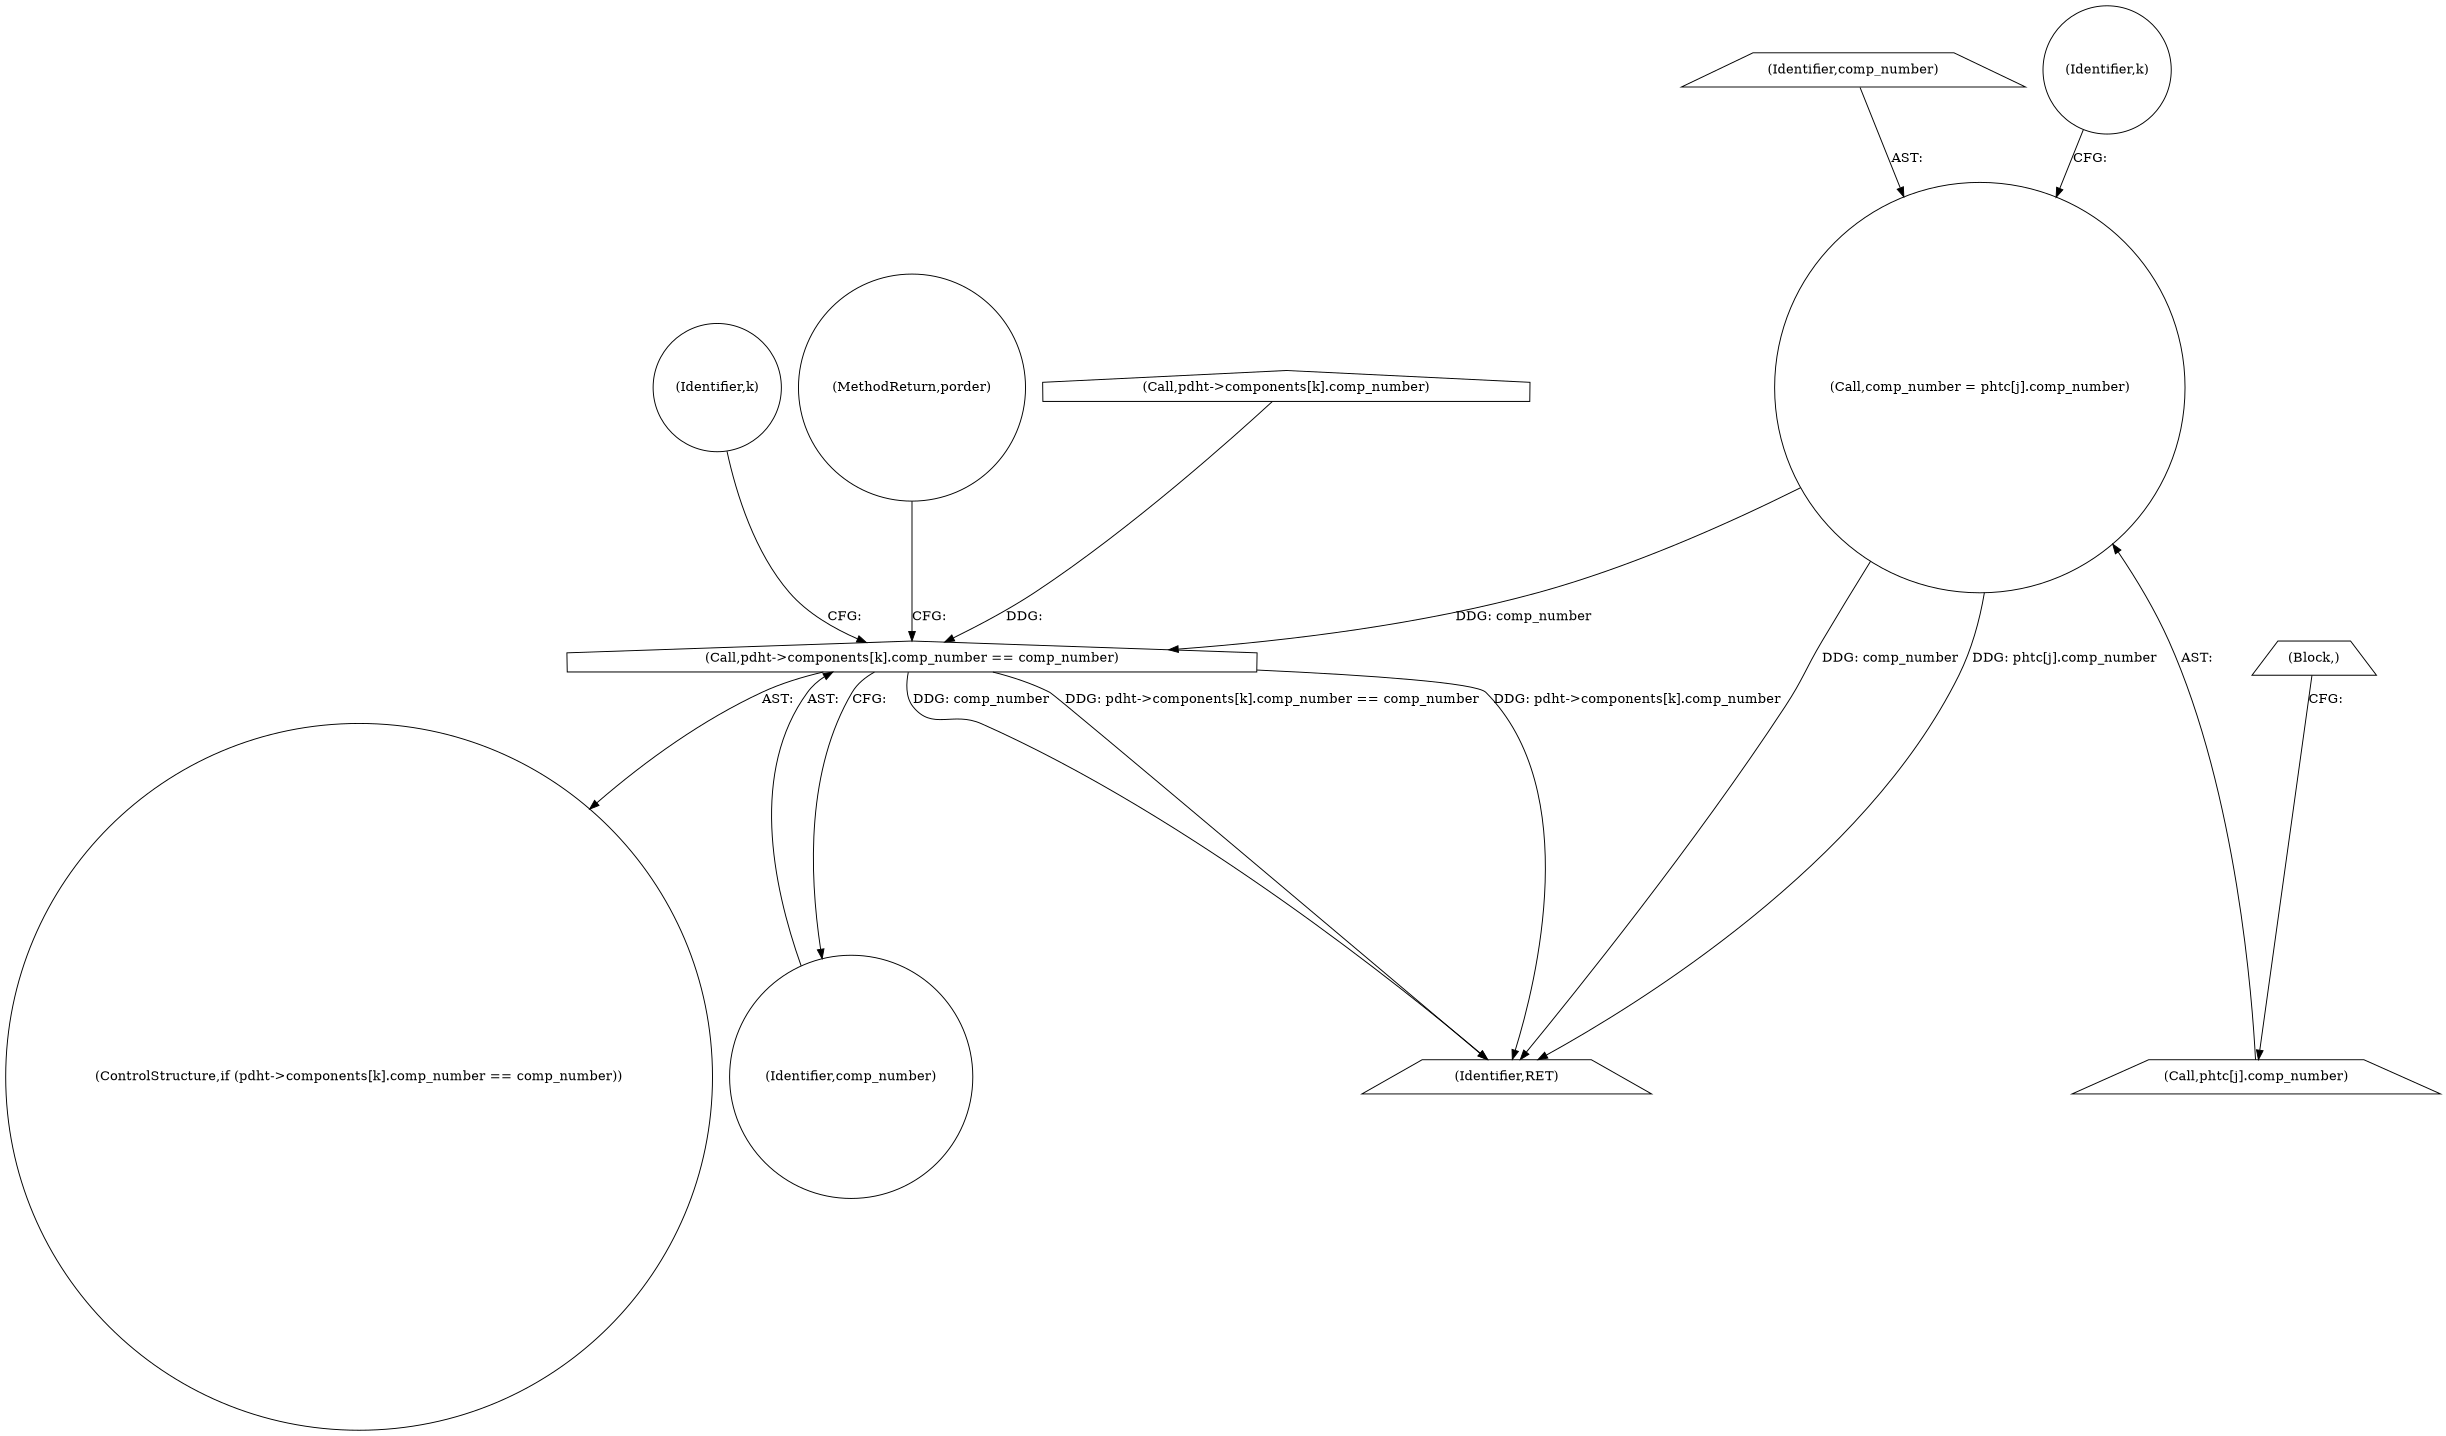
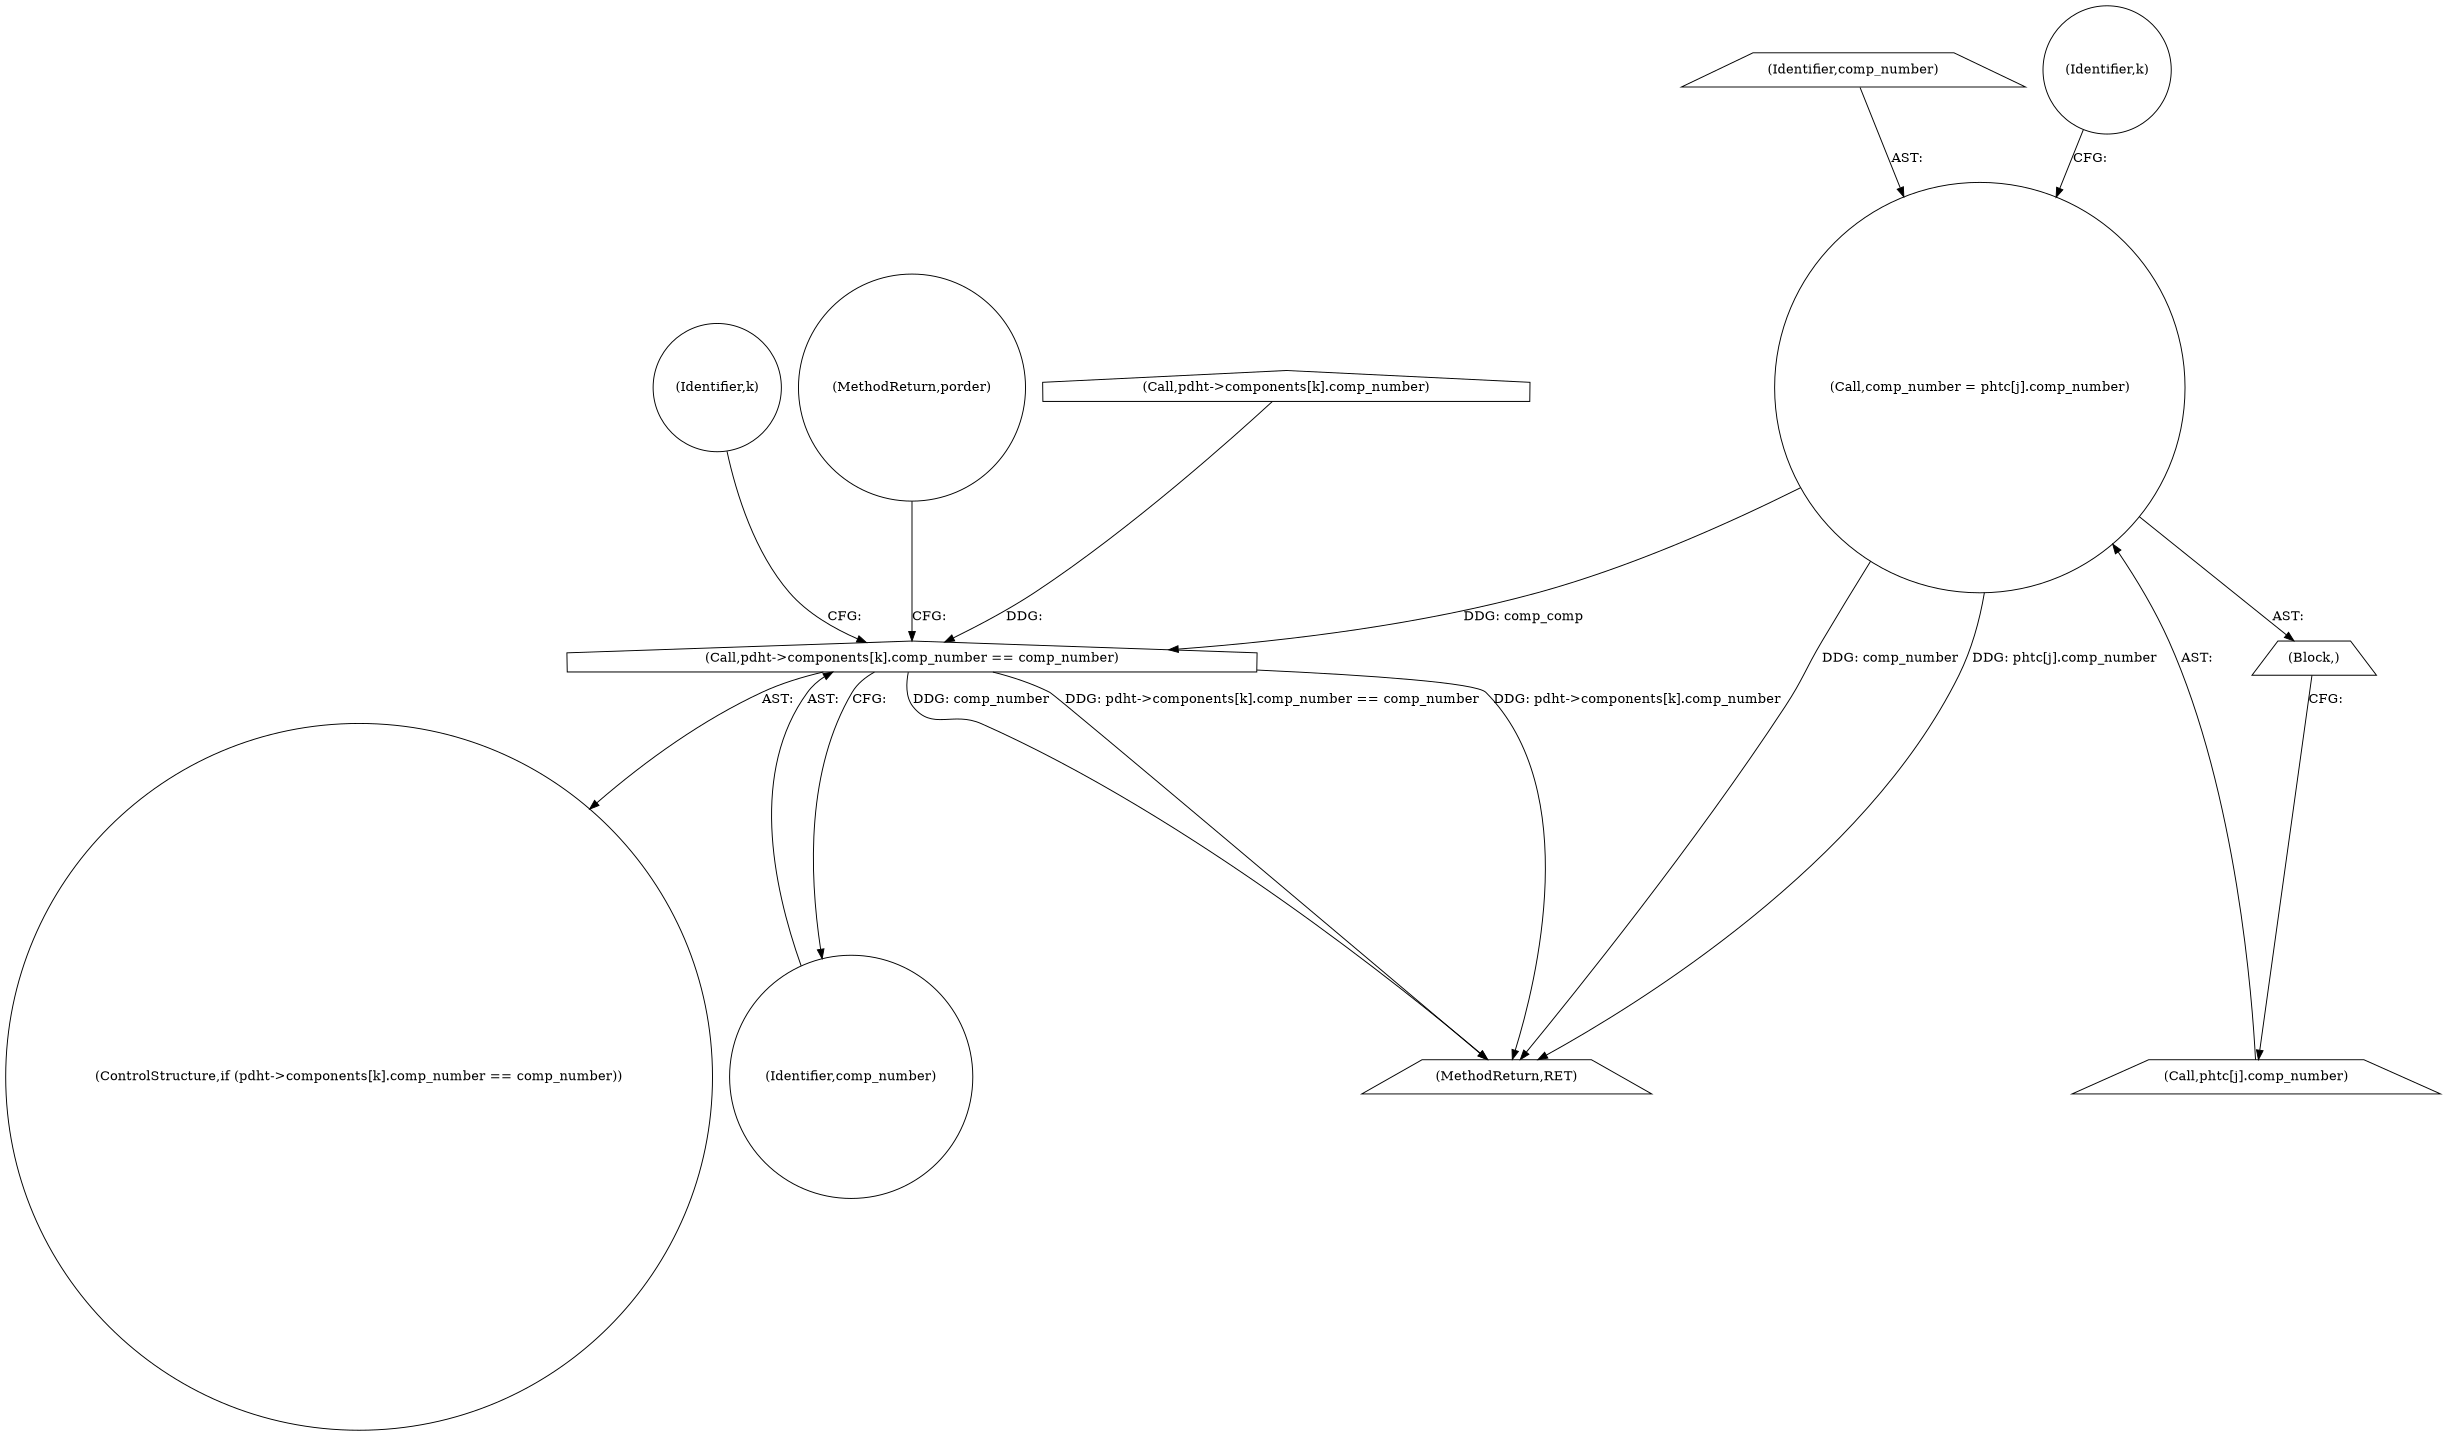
edge "(Call,comp_number = phtc[j].comp_number)" -> "(Block,)": added, label "AST:"
edge "(Call,comp_number = phtc[j].comp_number)" -> "(Call,pdht->components[k].comp_number == comp_number)": label "DDG: comp_number" -> "DDG: comp_comp"
node "(Identifier,RET)": label "(Identifier,RET)" -> "(MethodReturn,RET)"
